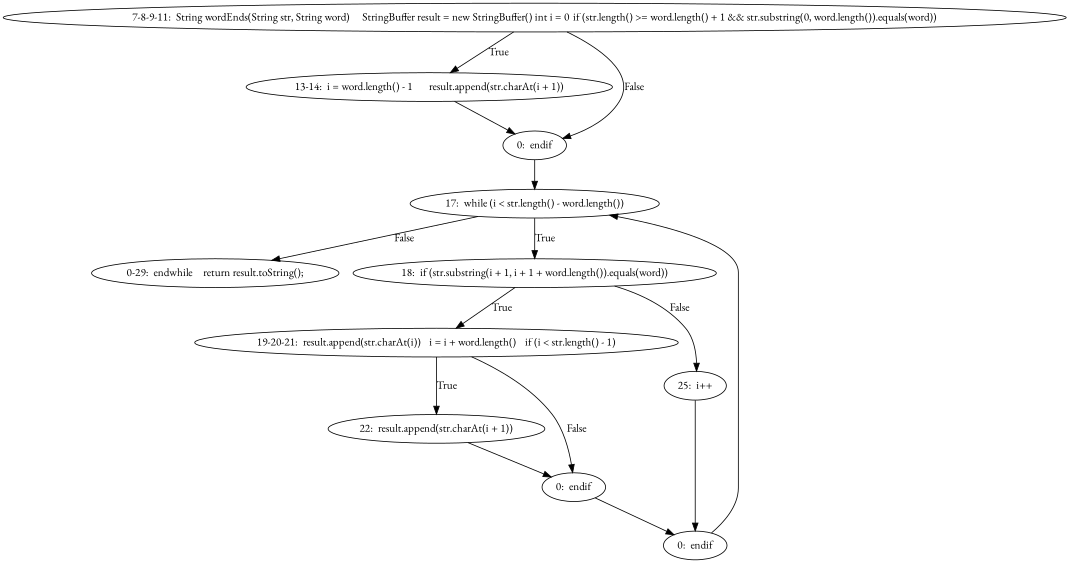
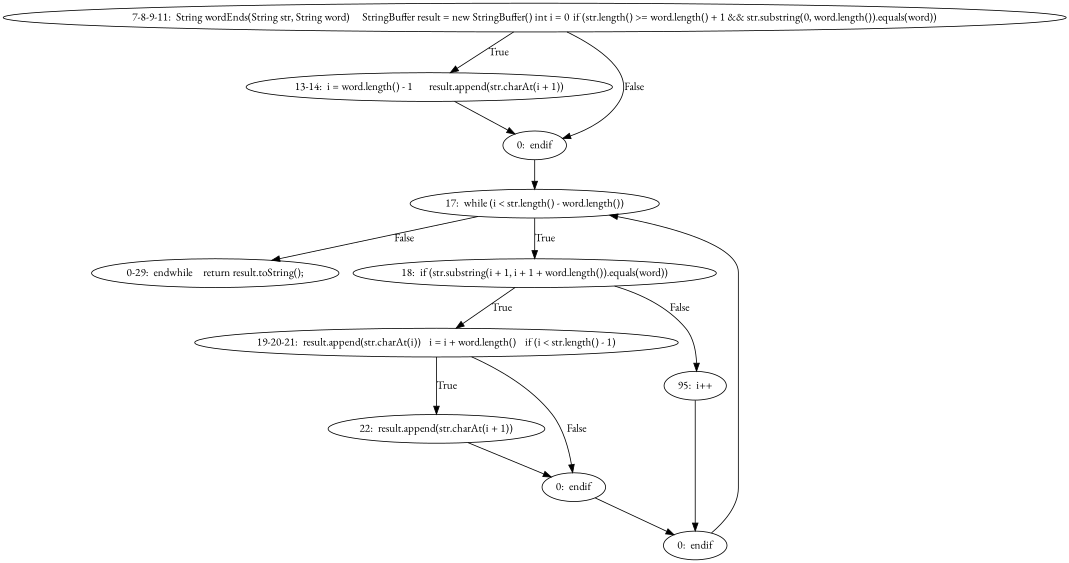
node "25:  i++": label "25:  i++" -> "95:  i++"
